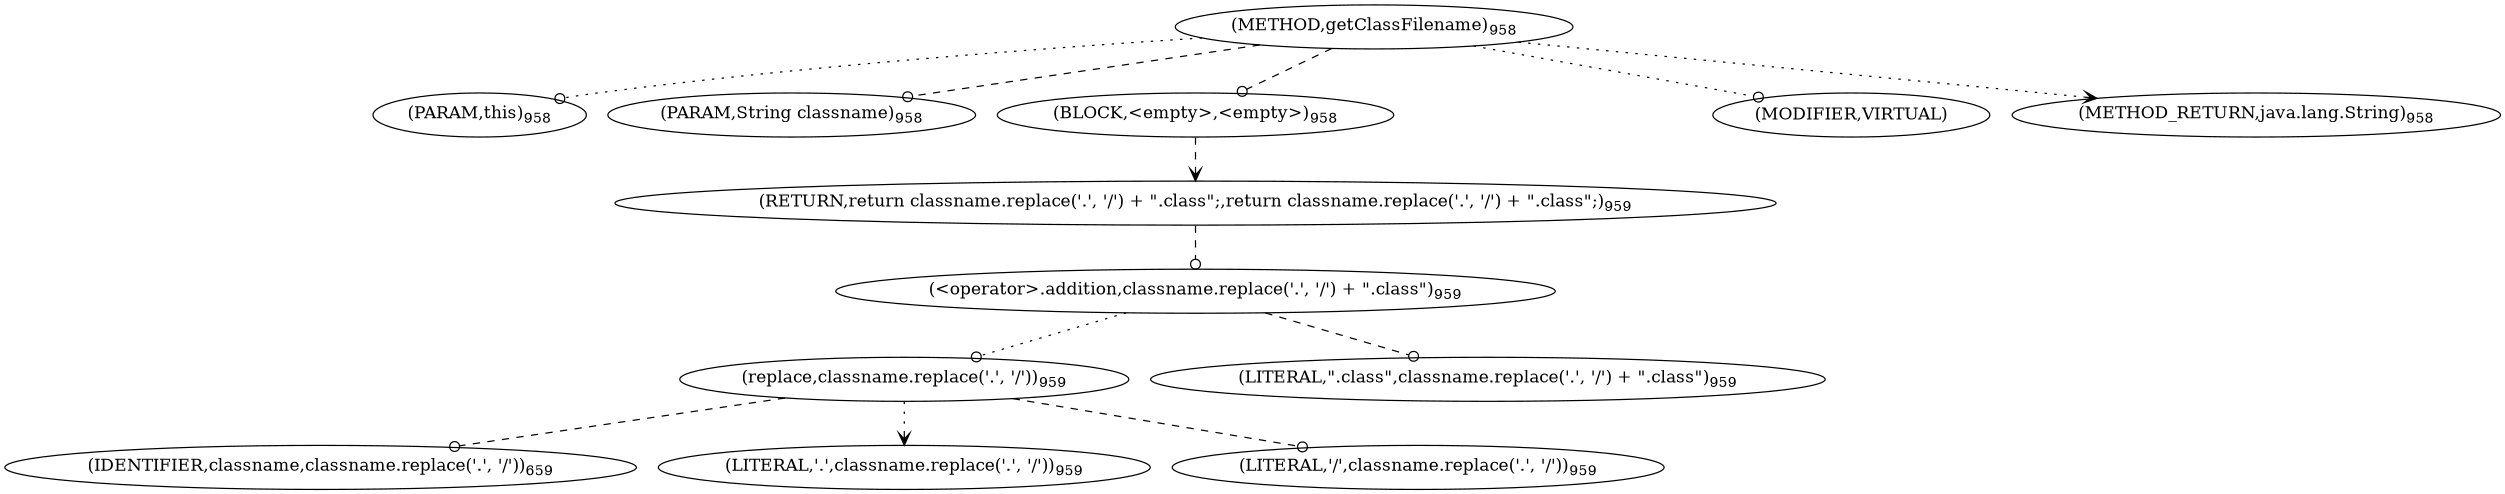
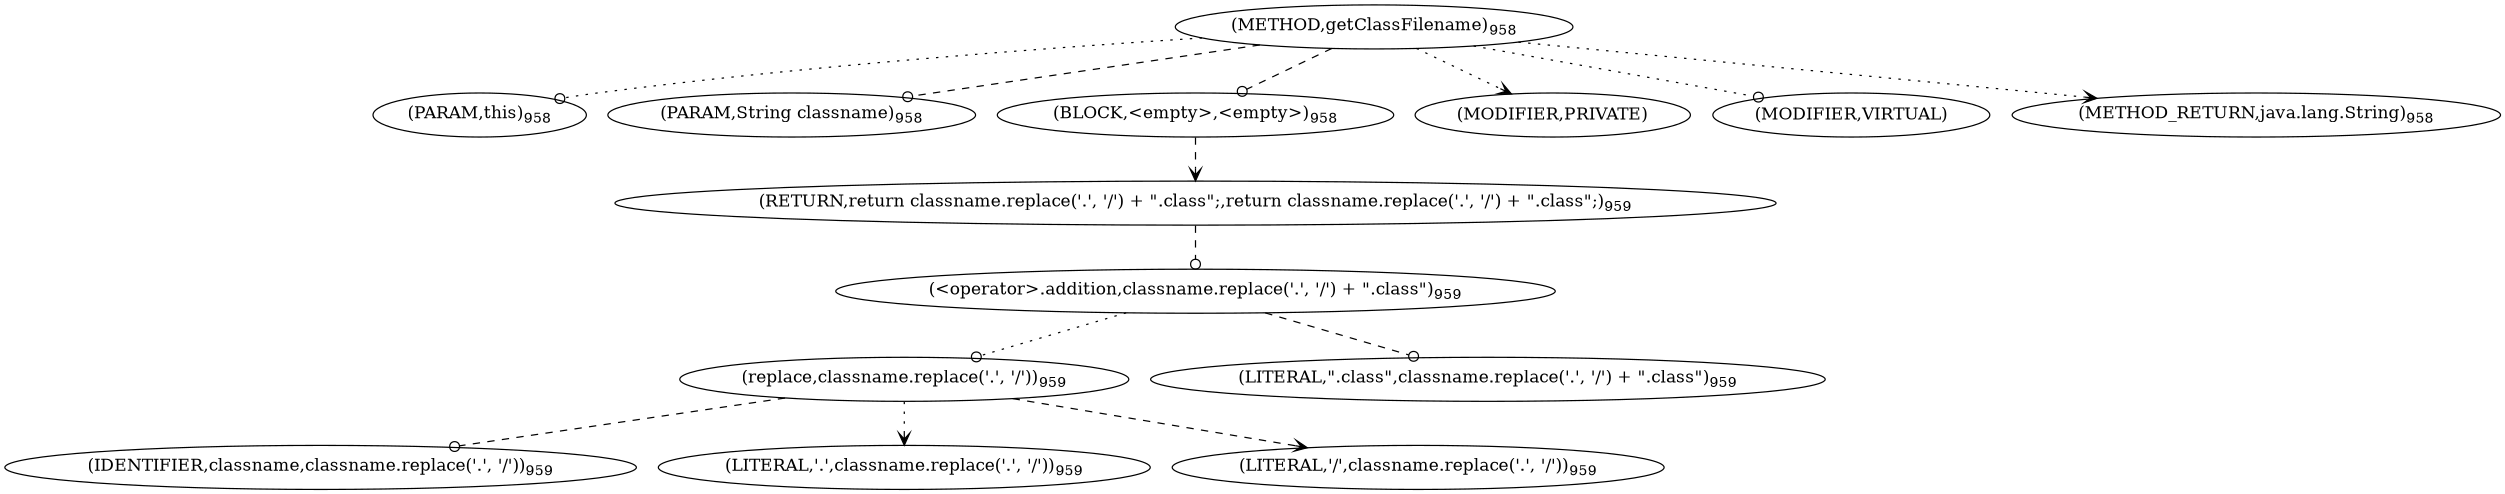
node "(MODIFIER,PRIVATE)": added
edge "(replace,classname.replace('.', '/'))" -> "(LITERAL,'/',classname.replace('.', '/'))": arrowhead odot -> vee
node "(IDENTIFIER,classname,classname.replace('.', '/'))": text "659" -> "959"
